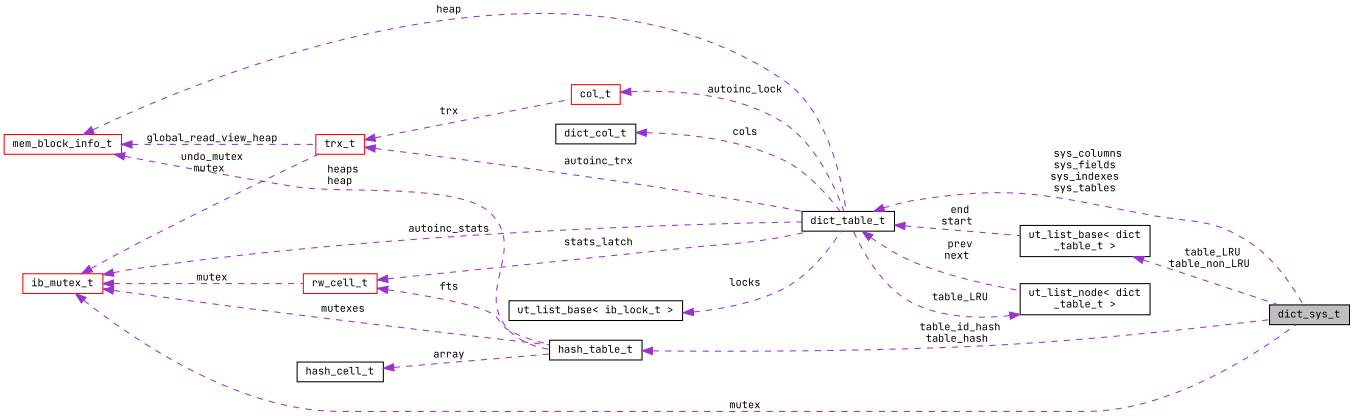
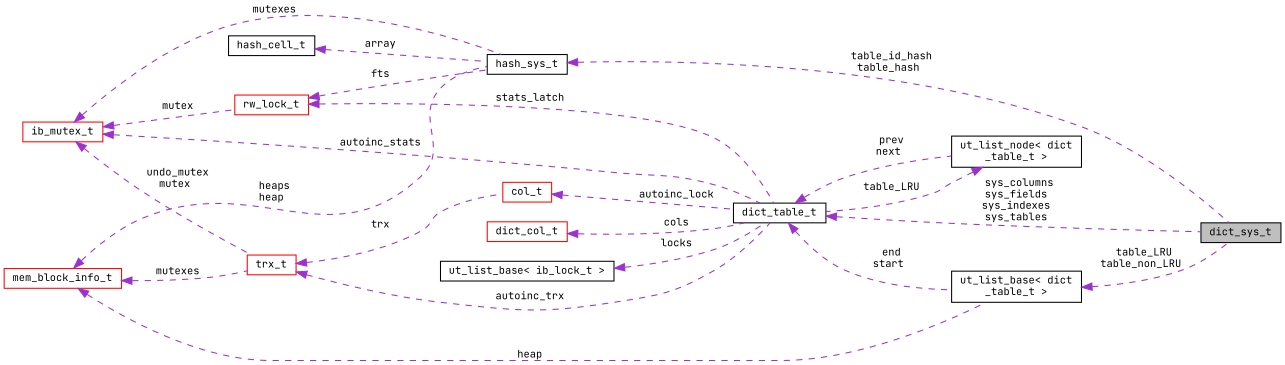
edge "dict_table_t" -> "mem_block_info_t": now "ut_list_base< dict _table_t >" -> "mem_block_info_t"
node "dict_col_t": color black -> red
edge "trx_t" -> "mem_block_info_t": label " global_read_view_heap" -> " mutexes"
node "rw_cell_t": label "rw_cell_t" -> "rw_lock_t"
node "hash_table_t": label "hash_table_t" -> "hash_sys_t"
edge "dict_sys_t" -> "ib_mutex_t": removed, label "mutex"
